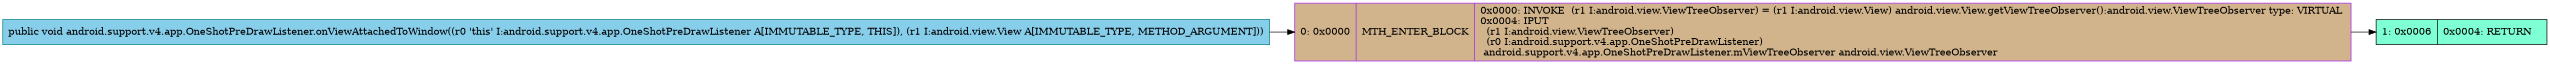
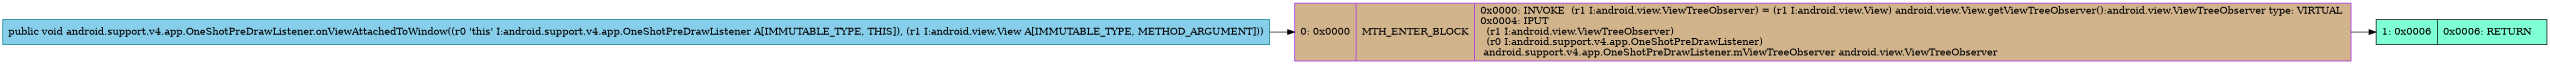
node "1: 0x0006": text "0x0004: RETURN" -> "0x0006: RETURN"
